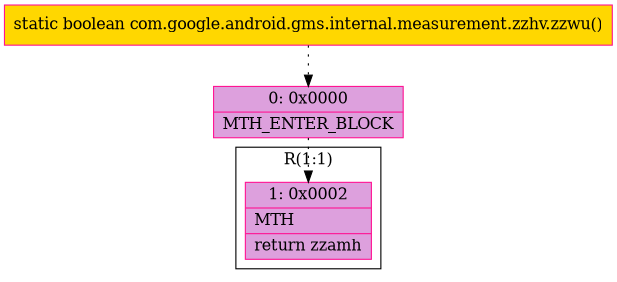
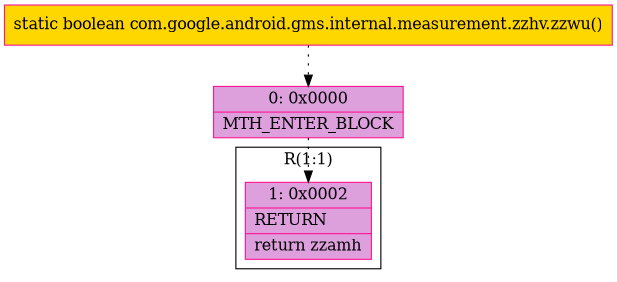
node "1: 0x0002": text "MTH" -> "RETURN"
